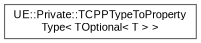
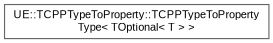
node "UE::Private::TCPPTypeToProperty Type< TOptional< T > >": label "UE::Private::TCPPTypeToProperty Type< TOptional< T > >" -> "UE::TCPPTypeToProperty::TCPPTypeToProperty Type< TOptional< T > >"
